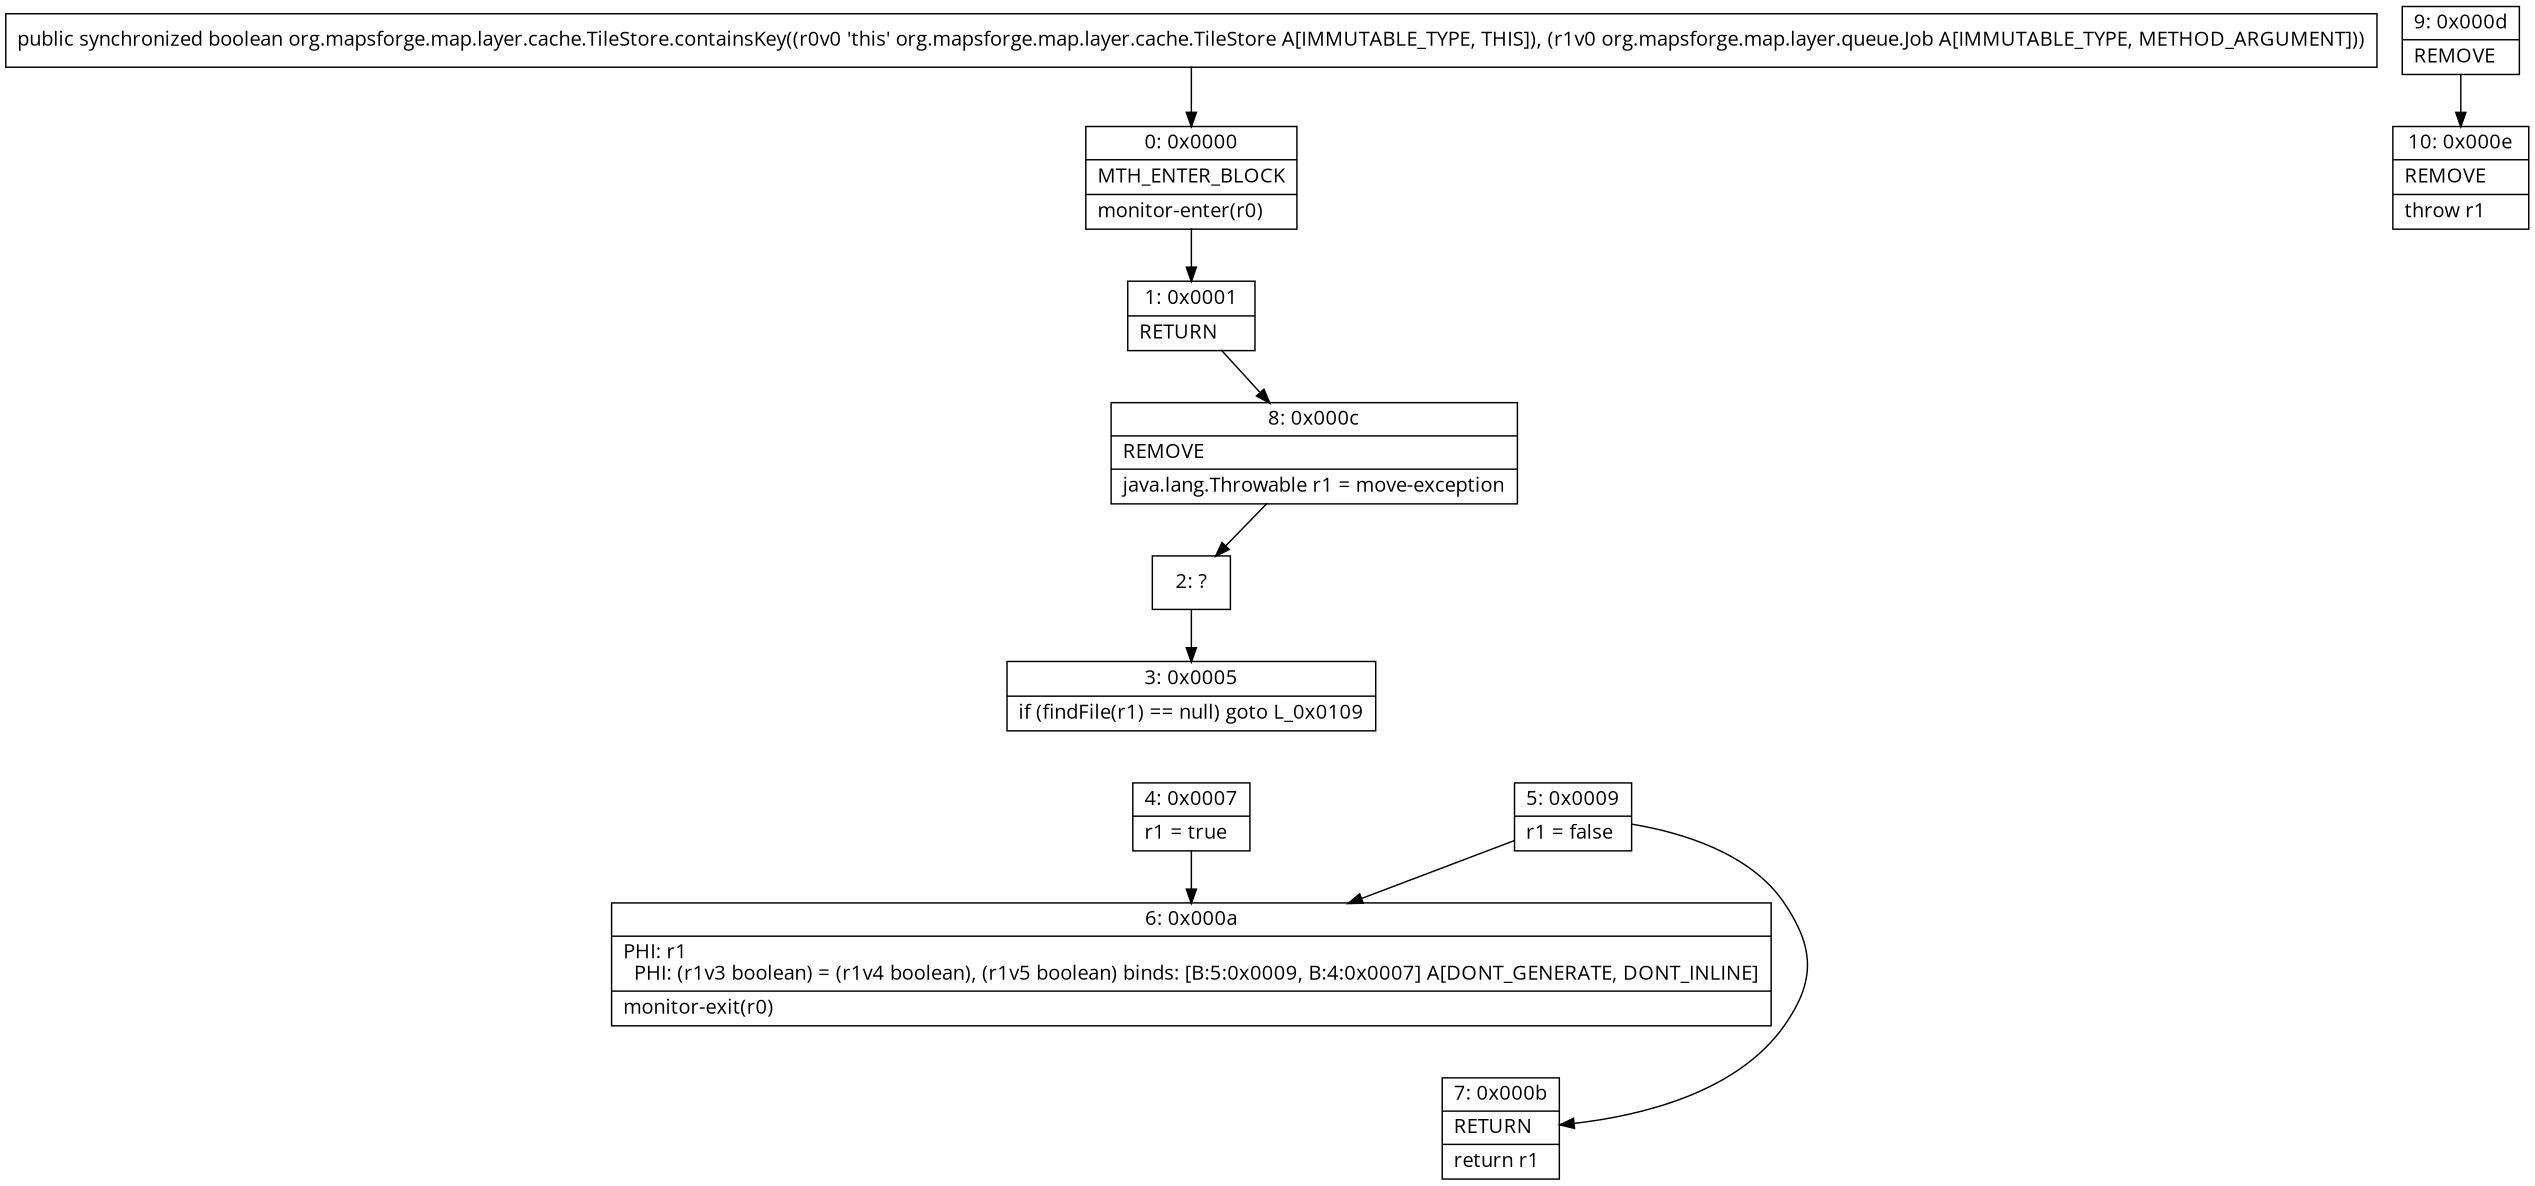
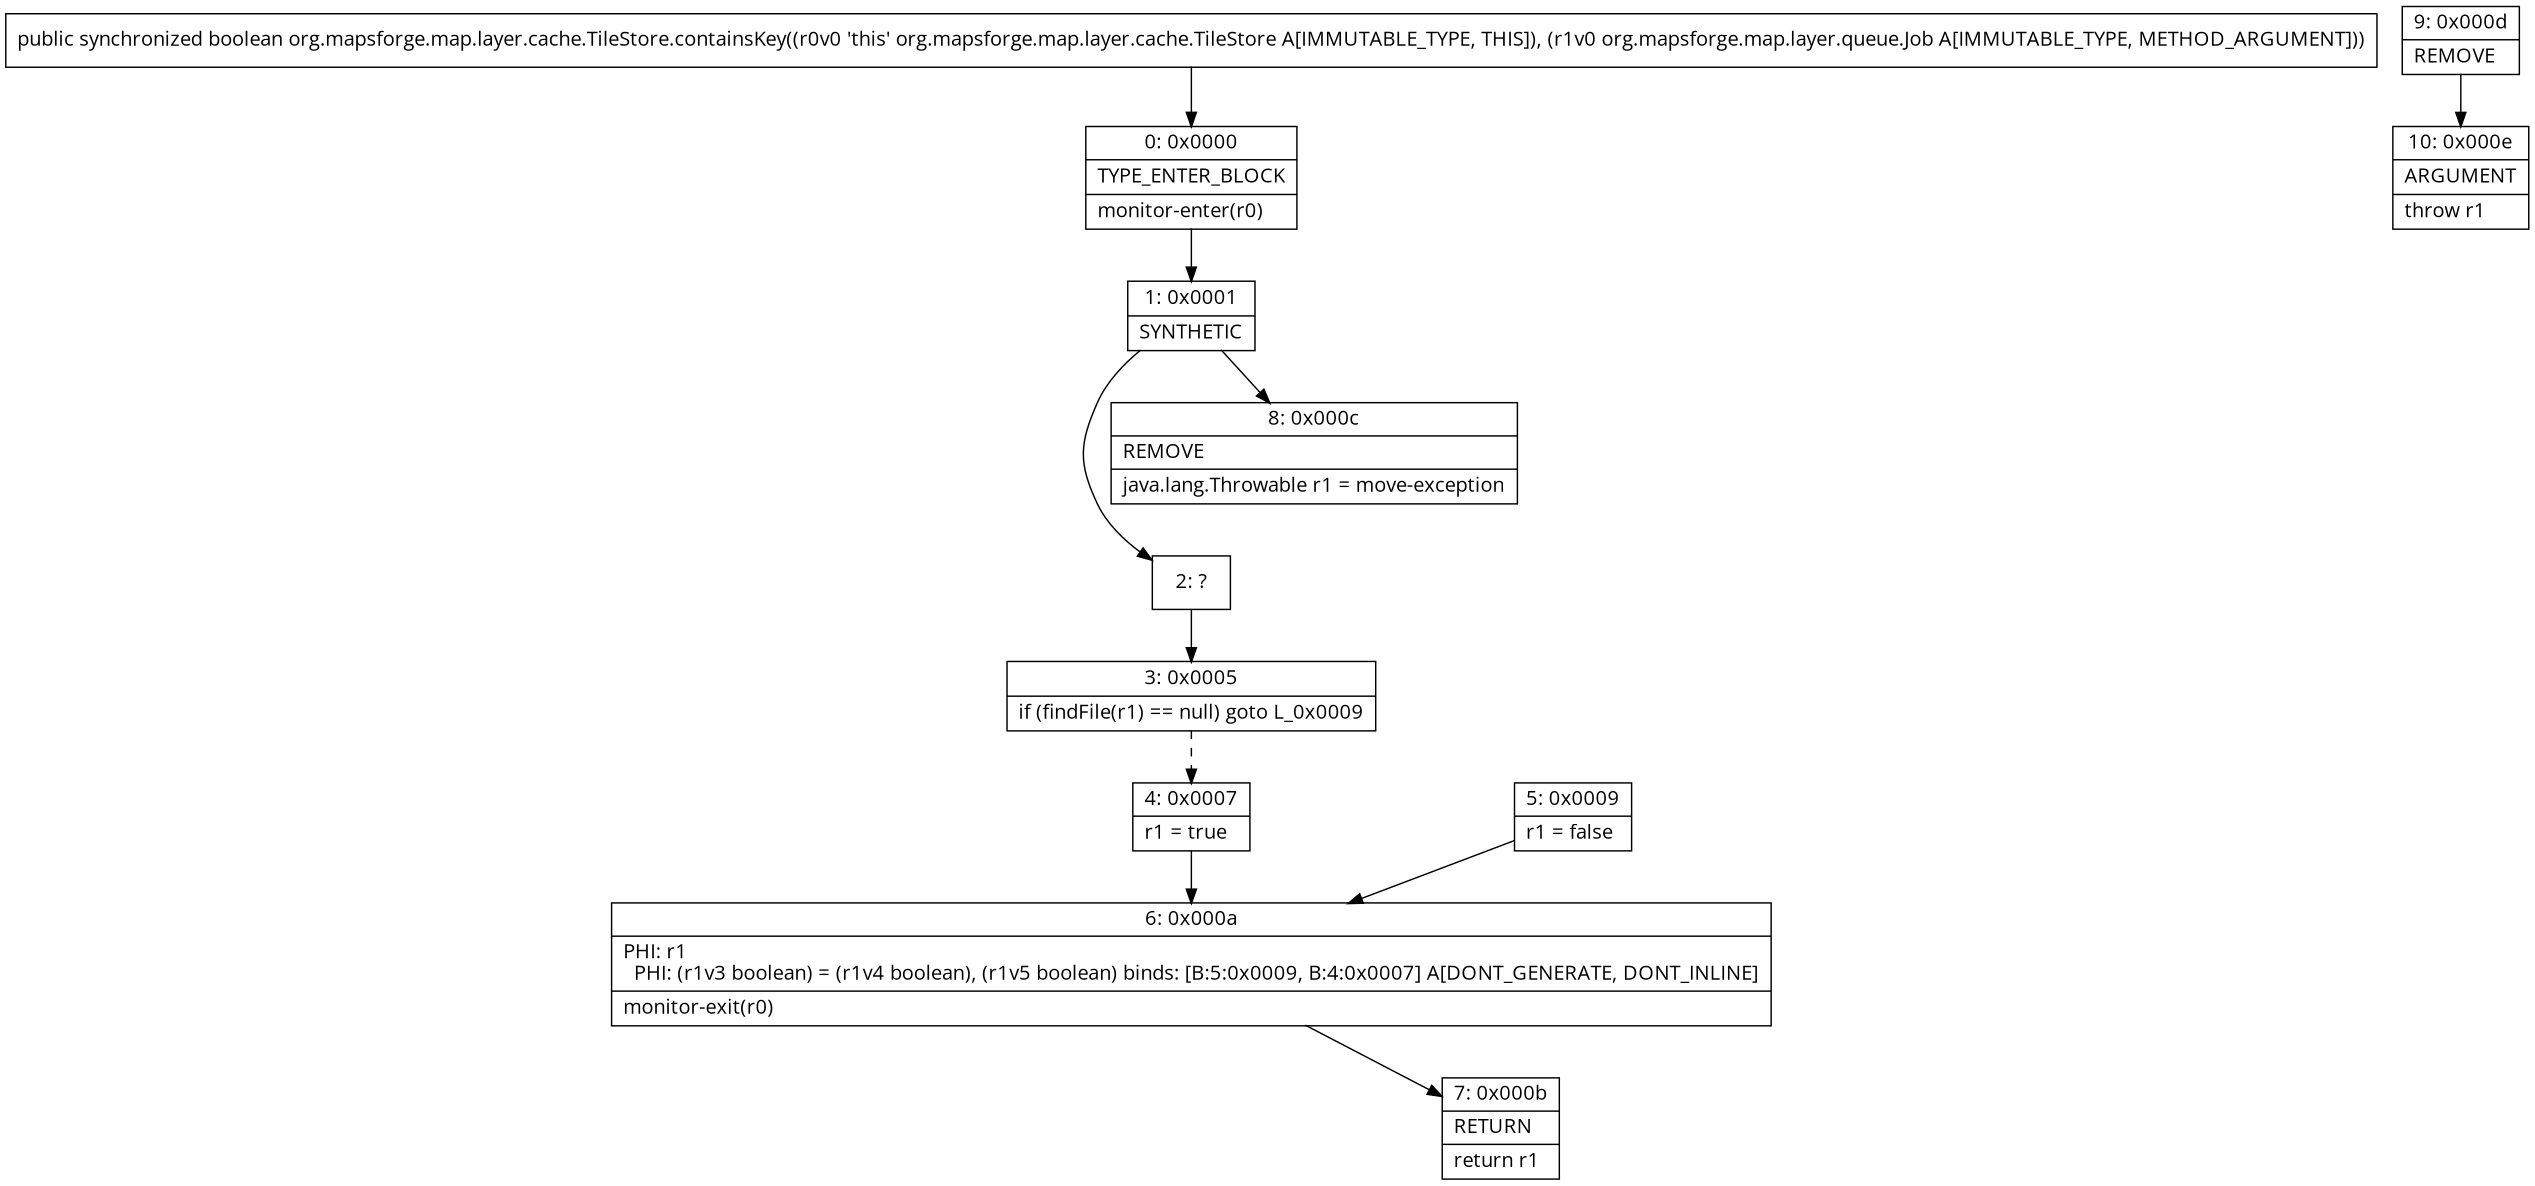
node "0: 0x0000": text "MTH_ENTER_BLOCK" -> "TYPE_ENTER_BLOCK"
node "10: 0x000e": text "REMOVE" -> "ARGUMENT"
node "1: 0x0001": text "RETURN" -> "SYNTHETIC"
edge "8: 0x000c" -> "2: ?": now "1: 0x0001" -> "2: ?"
node "3: 0x0005": text "if (findFile(r1) == null) goto L_0x0109" -> "if (findFile(r1) == null) goto L_0x0009"
edge "3: 0x0005" -> "4: 0x0007": added
edge "5: 0x0009" -> "7: 0x000b": now "6: 0x000a" -> "7: 0x000b"
